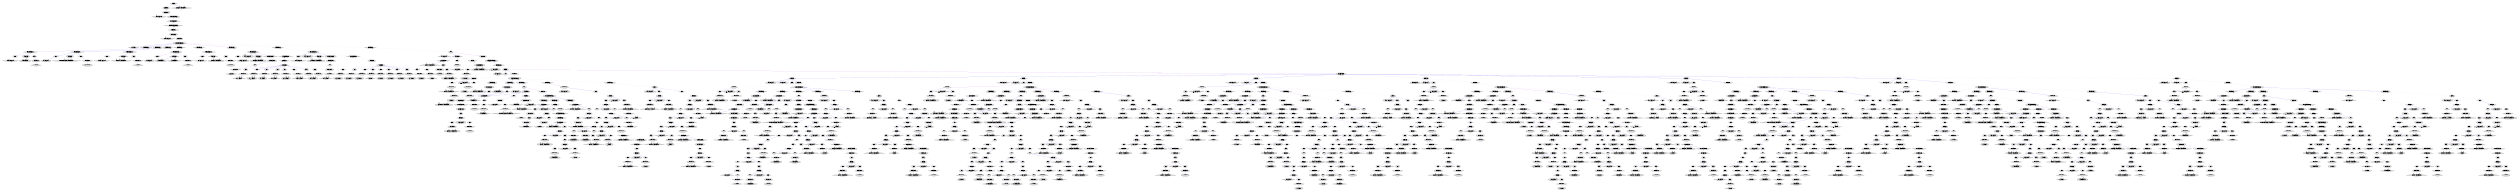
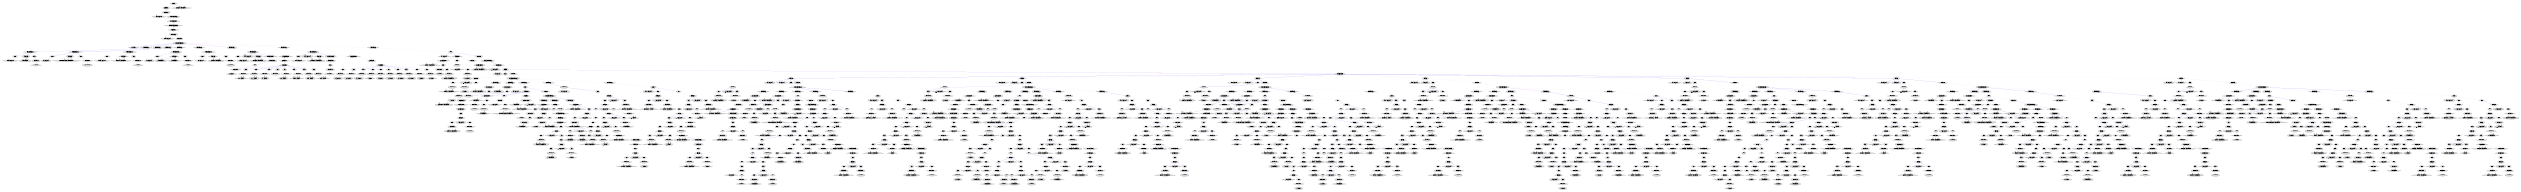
node "sin( (cadena)": removed
